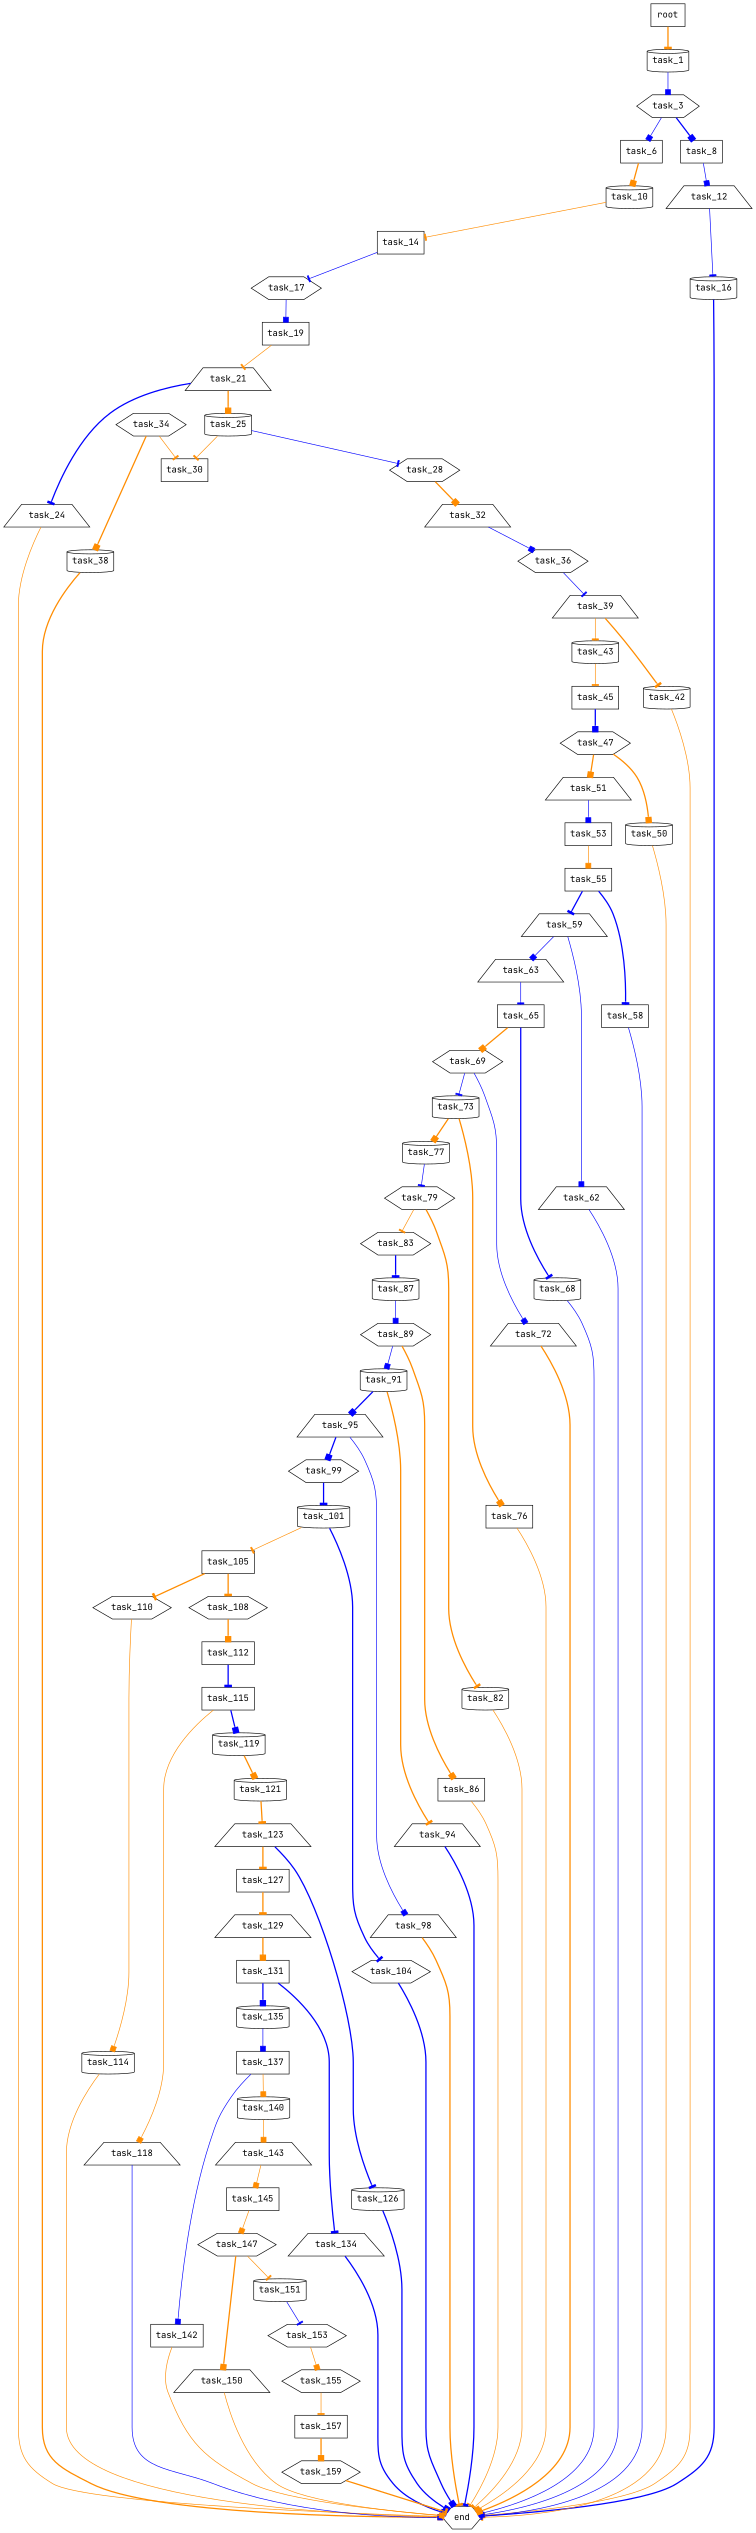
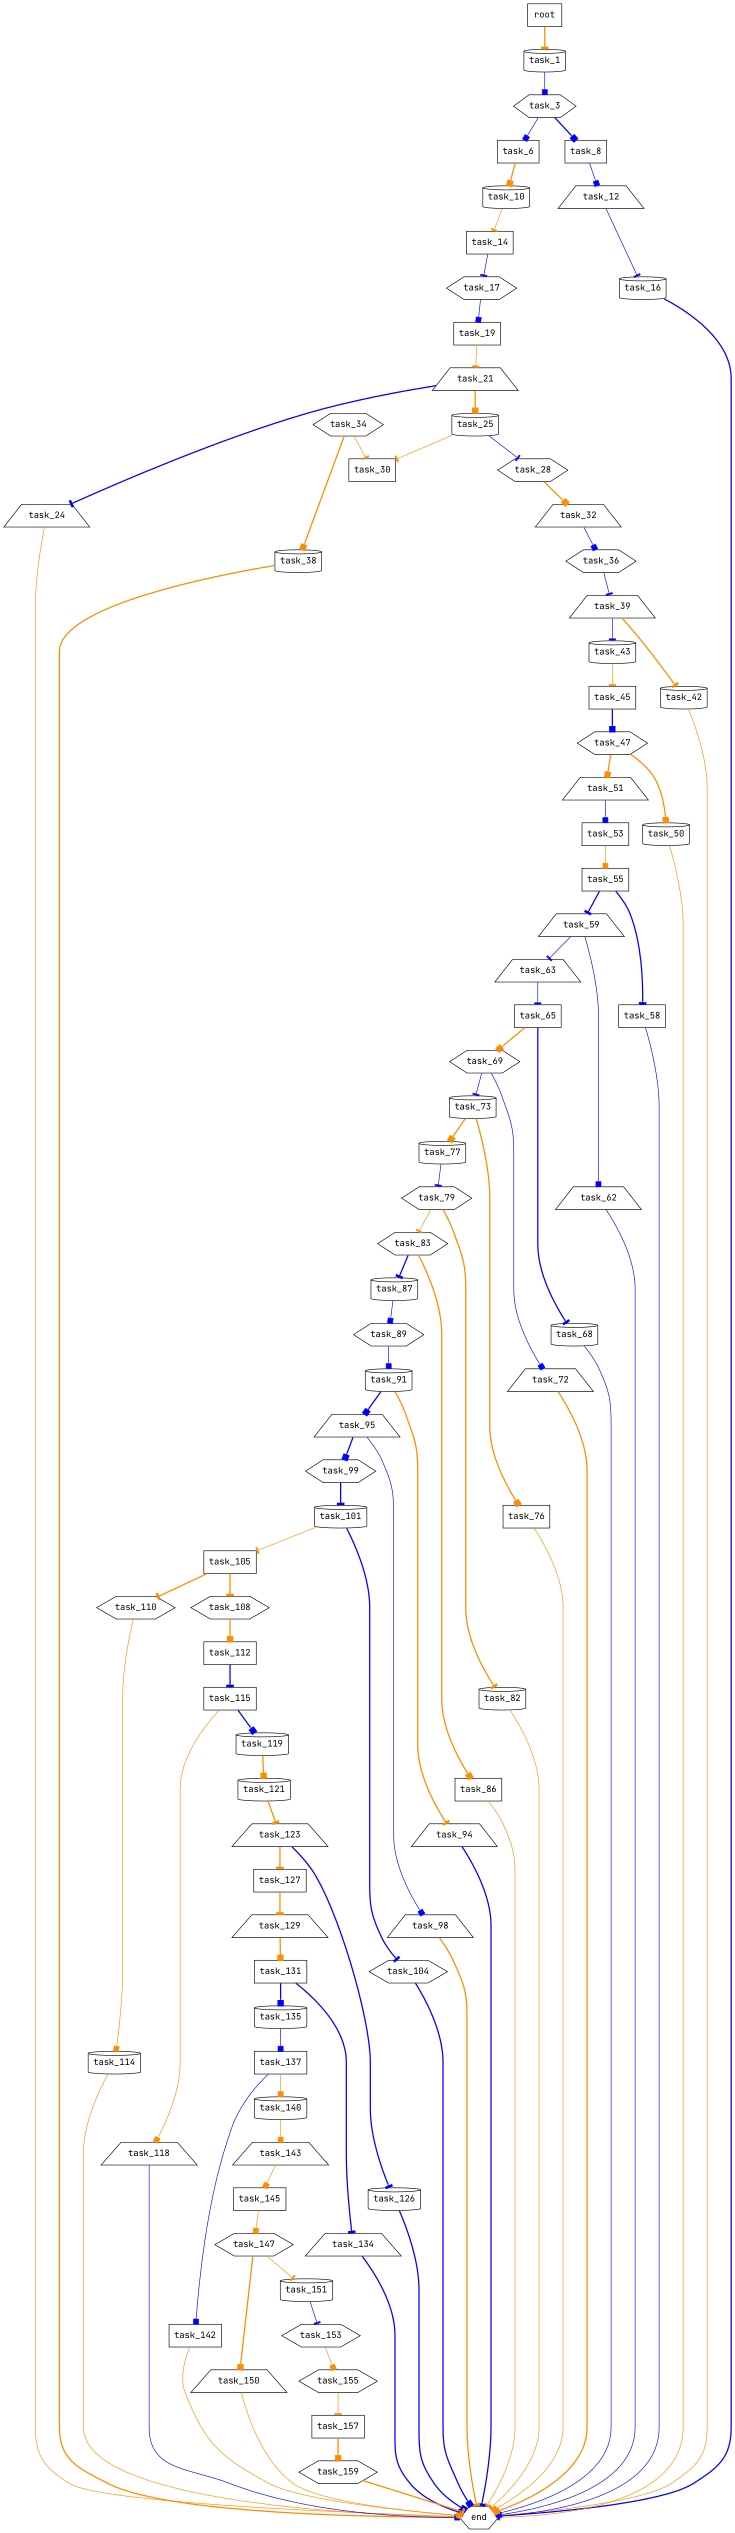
edge "task_39" -> "task_43": color darkorange -> blue
edge "task_59" -> "task_63": arrowhead box -> tee
edge "task_89" -> "task_86": now "task_83" -> "task_86"
